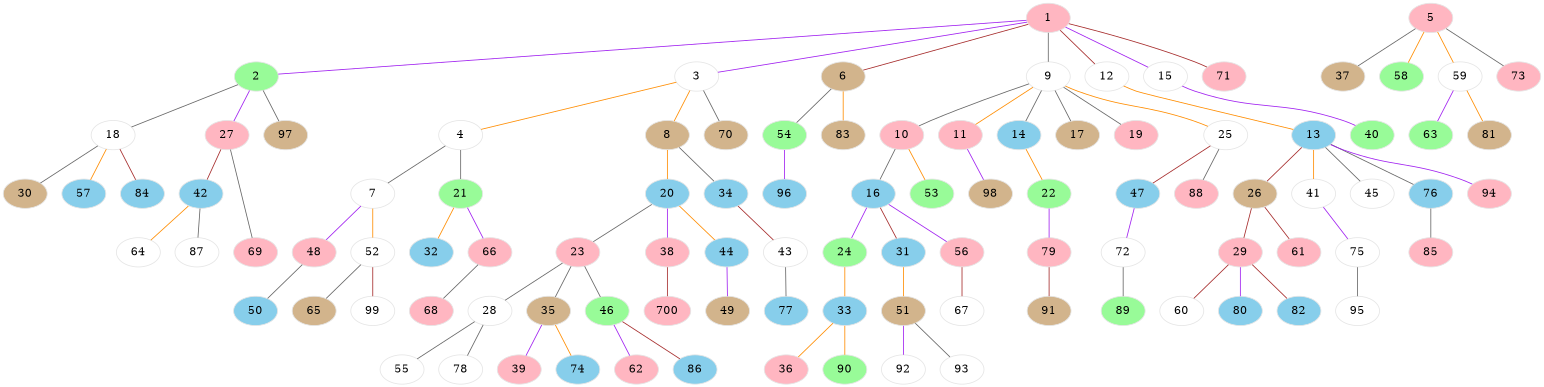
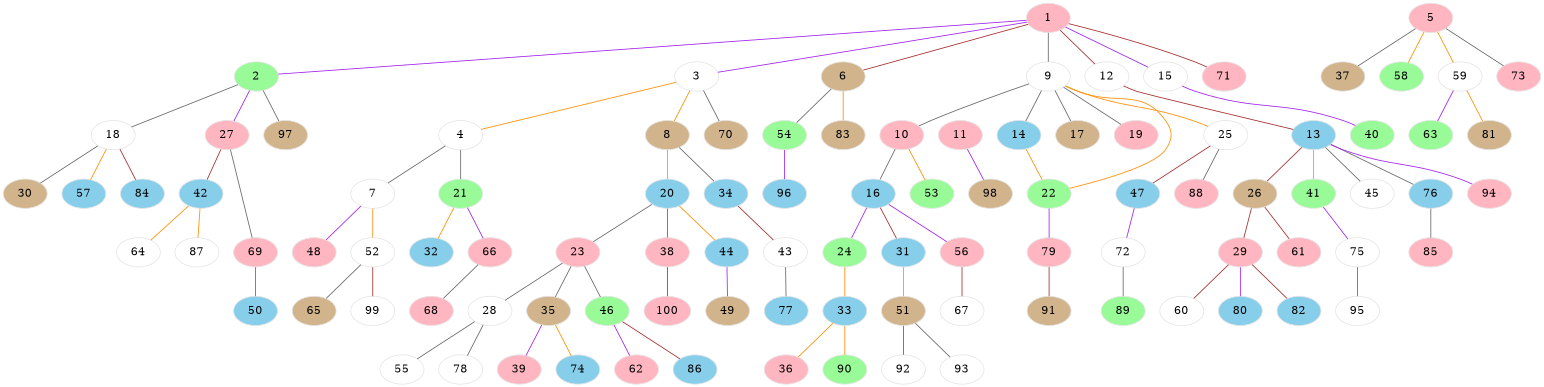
edge "9" -- "11": now "9" -- "22"
edge "12" -- "13": color darkorange -> brown
node "41": fillcolor white -> palegreen
edge "42" -- "87": color gray40 -> darkorange
edge "48" -- "50": now "69" -- "50"
node "700": label "700" -> "100"
